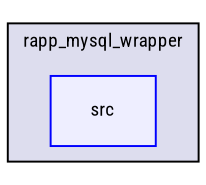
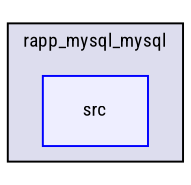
cluster "rapp_mysql_wrapper": label "rapp_mysql_wrapper" -> "rapp_mysql_mysql"
